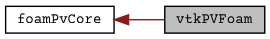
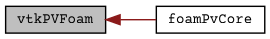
edge "vtkPVFoam" -> "foamPvCore": reversed
